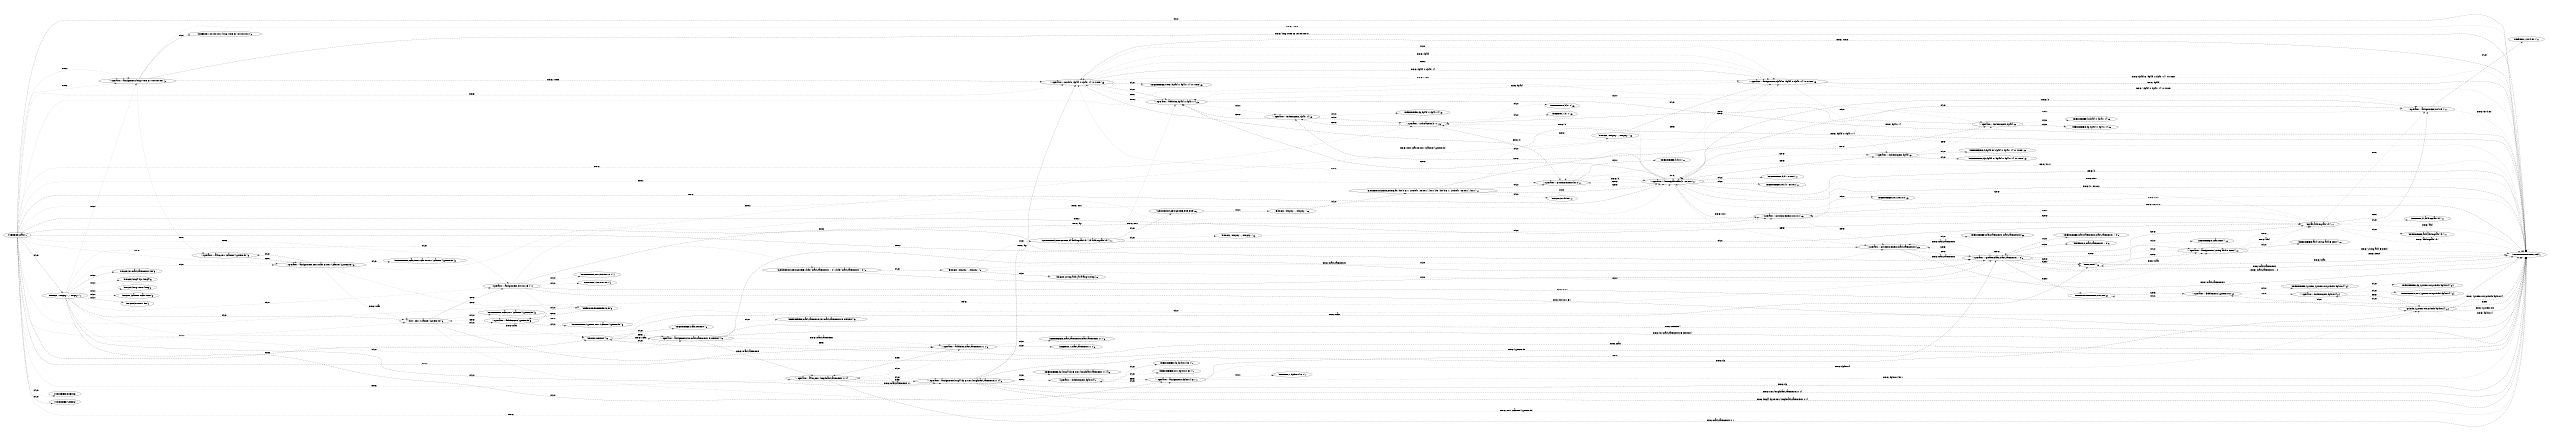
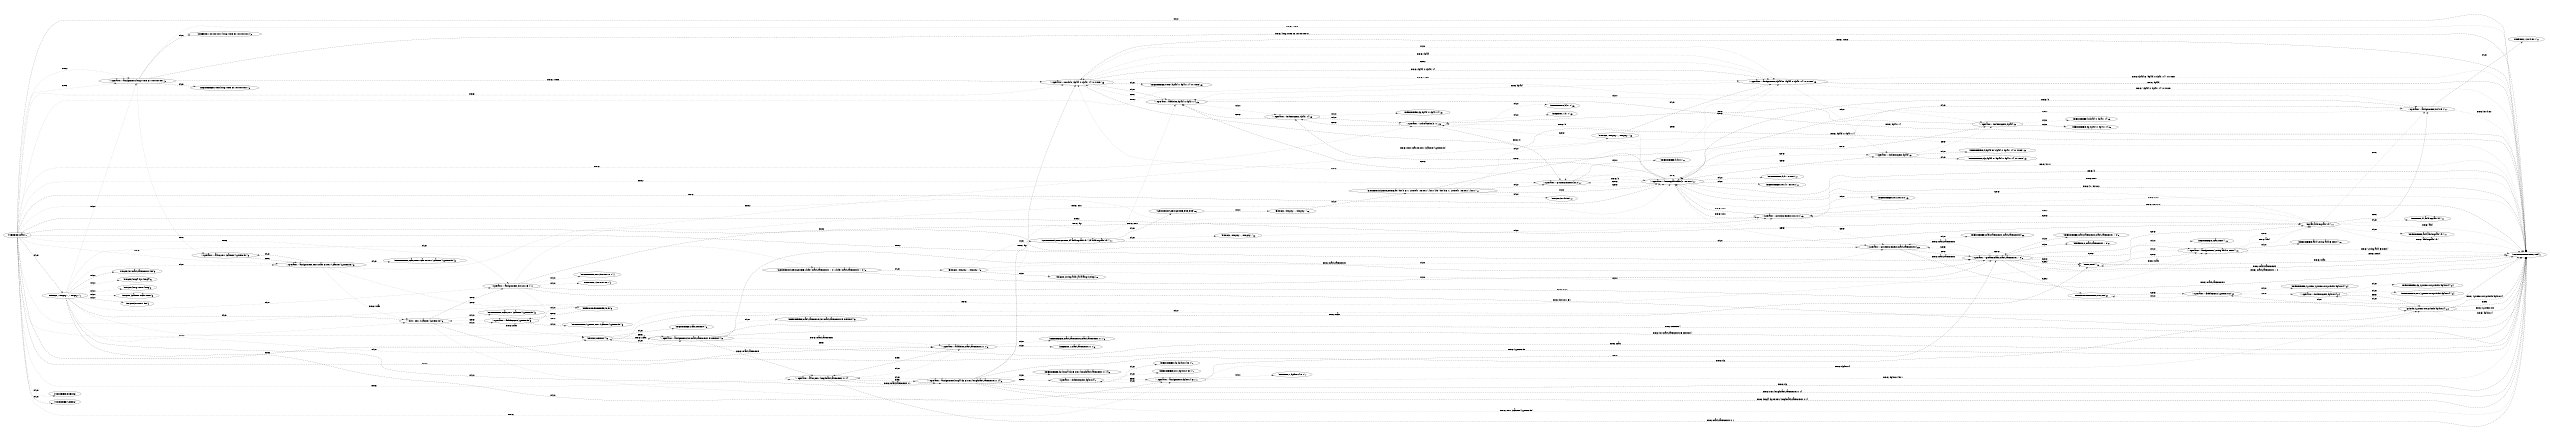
node "(IDENTIFIER,MOD,long MOD = 1000000007)": added
edge "(<operator>.postIncrement,now++)" -> "(<operator>.lessEqualsThan,k <= now)": added, label "DDG: now"
